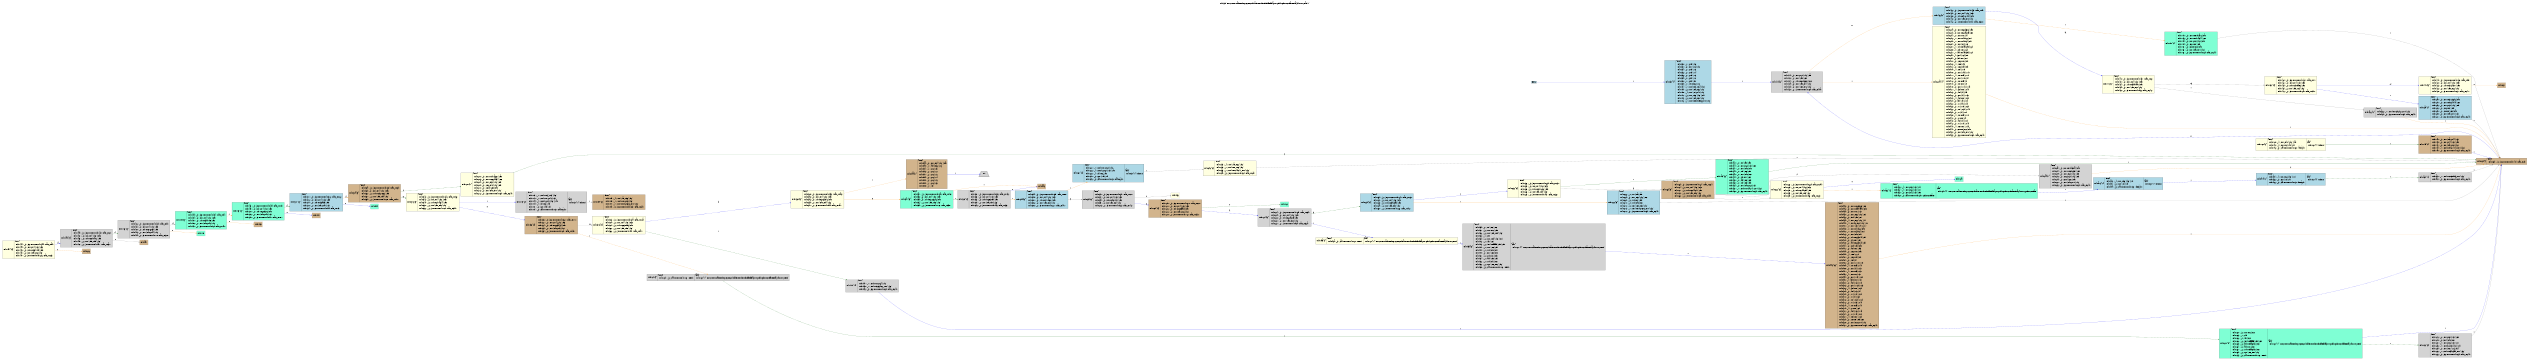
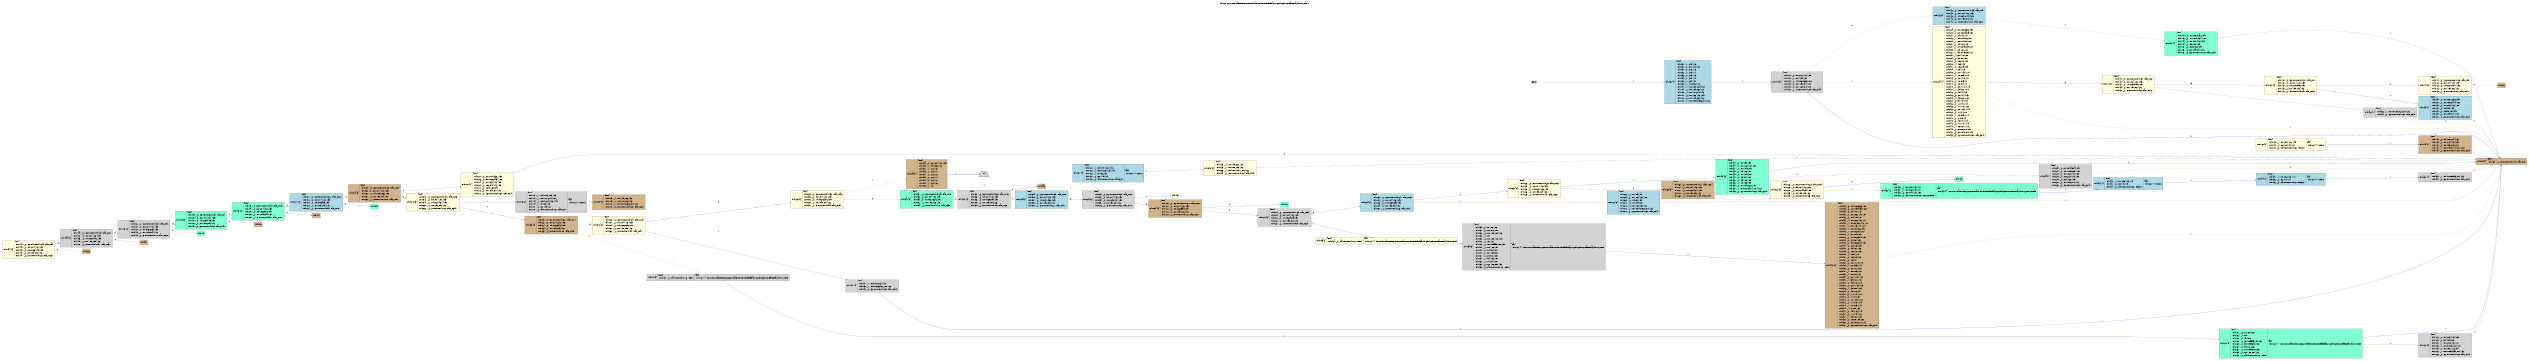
edge "0x401436 [22]" -> "0x40144c [22]": now "0x4018ca [144]" -> "0x40144c [22]"
